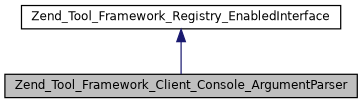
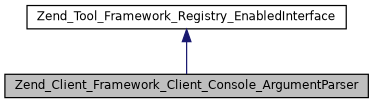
node "Zend_Tool_Framework_Client_Console_ArgumentParser": label "Zend_Tool_Framework_Client_Console_ArgumentParser" -> "Zend_Client_Framework_Client_Console_ArgumentParser"
